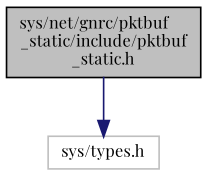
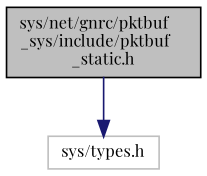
node "sys/net/gnrc/pktbuf _static/include/pktbuf _static.h": label "sys/net/gnrc/pktbuf _static/include/pktbuf _static.h" -> "sys/net/gnrc/pktbuf _sys/include/pktbuf _static.h"
